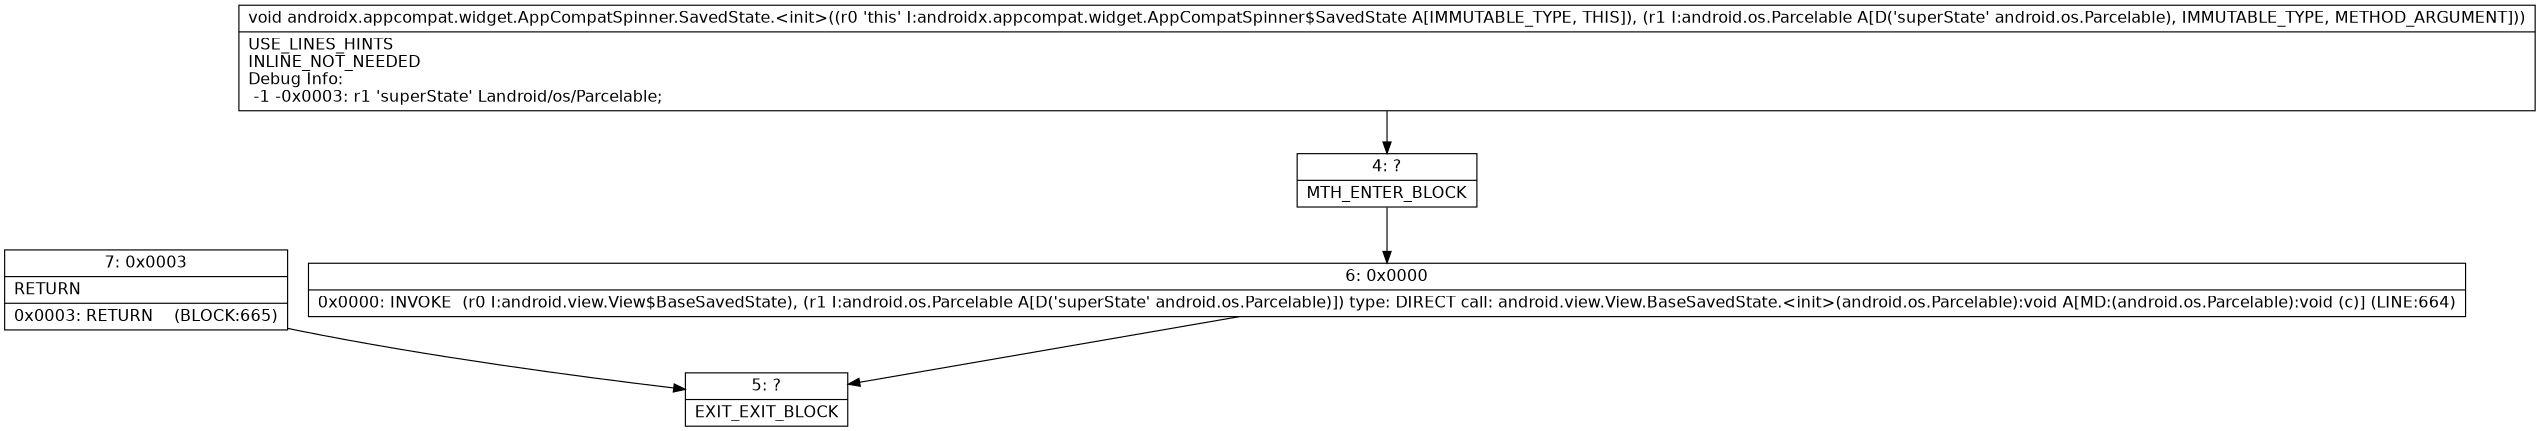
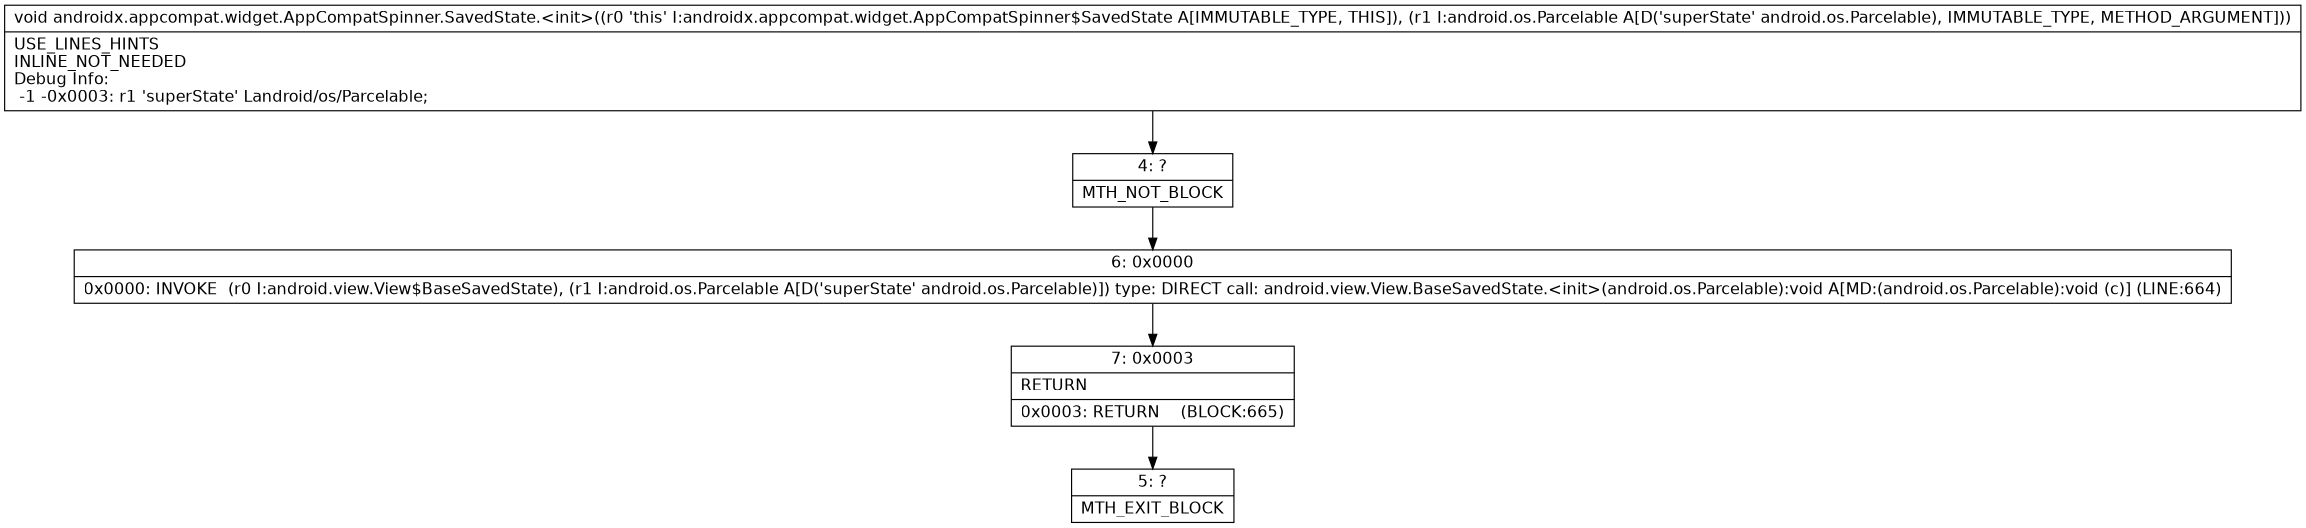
node "4: ?": text "MTH_ENTER_BLOCK" -> "MTH_NOT_BLOCK"
edge "6: 0x0000" -> "5: ?": now "6: 0x0000" -> "7: 0x0003"
node "5: ?": text "EXIT_EXIT_BLOCK" -> "MTH_EXIT_BLOCK"
